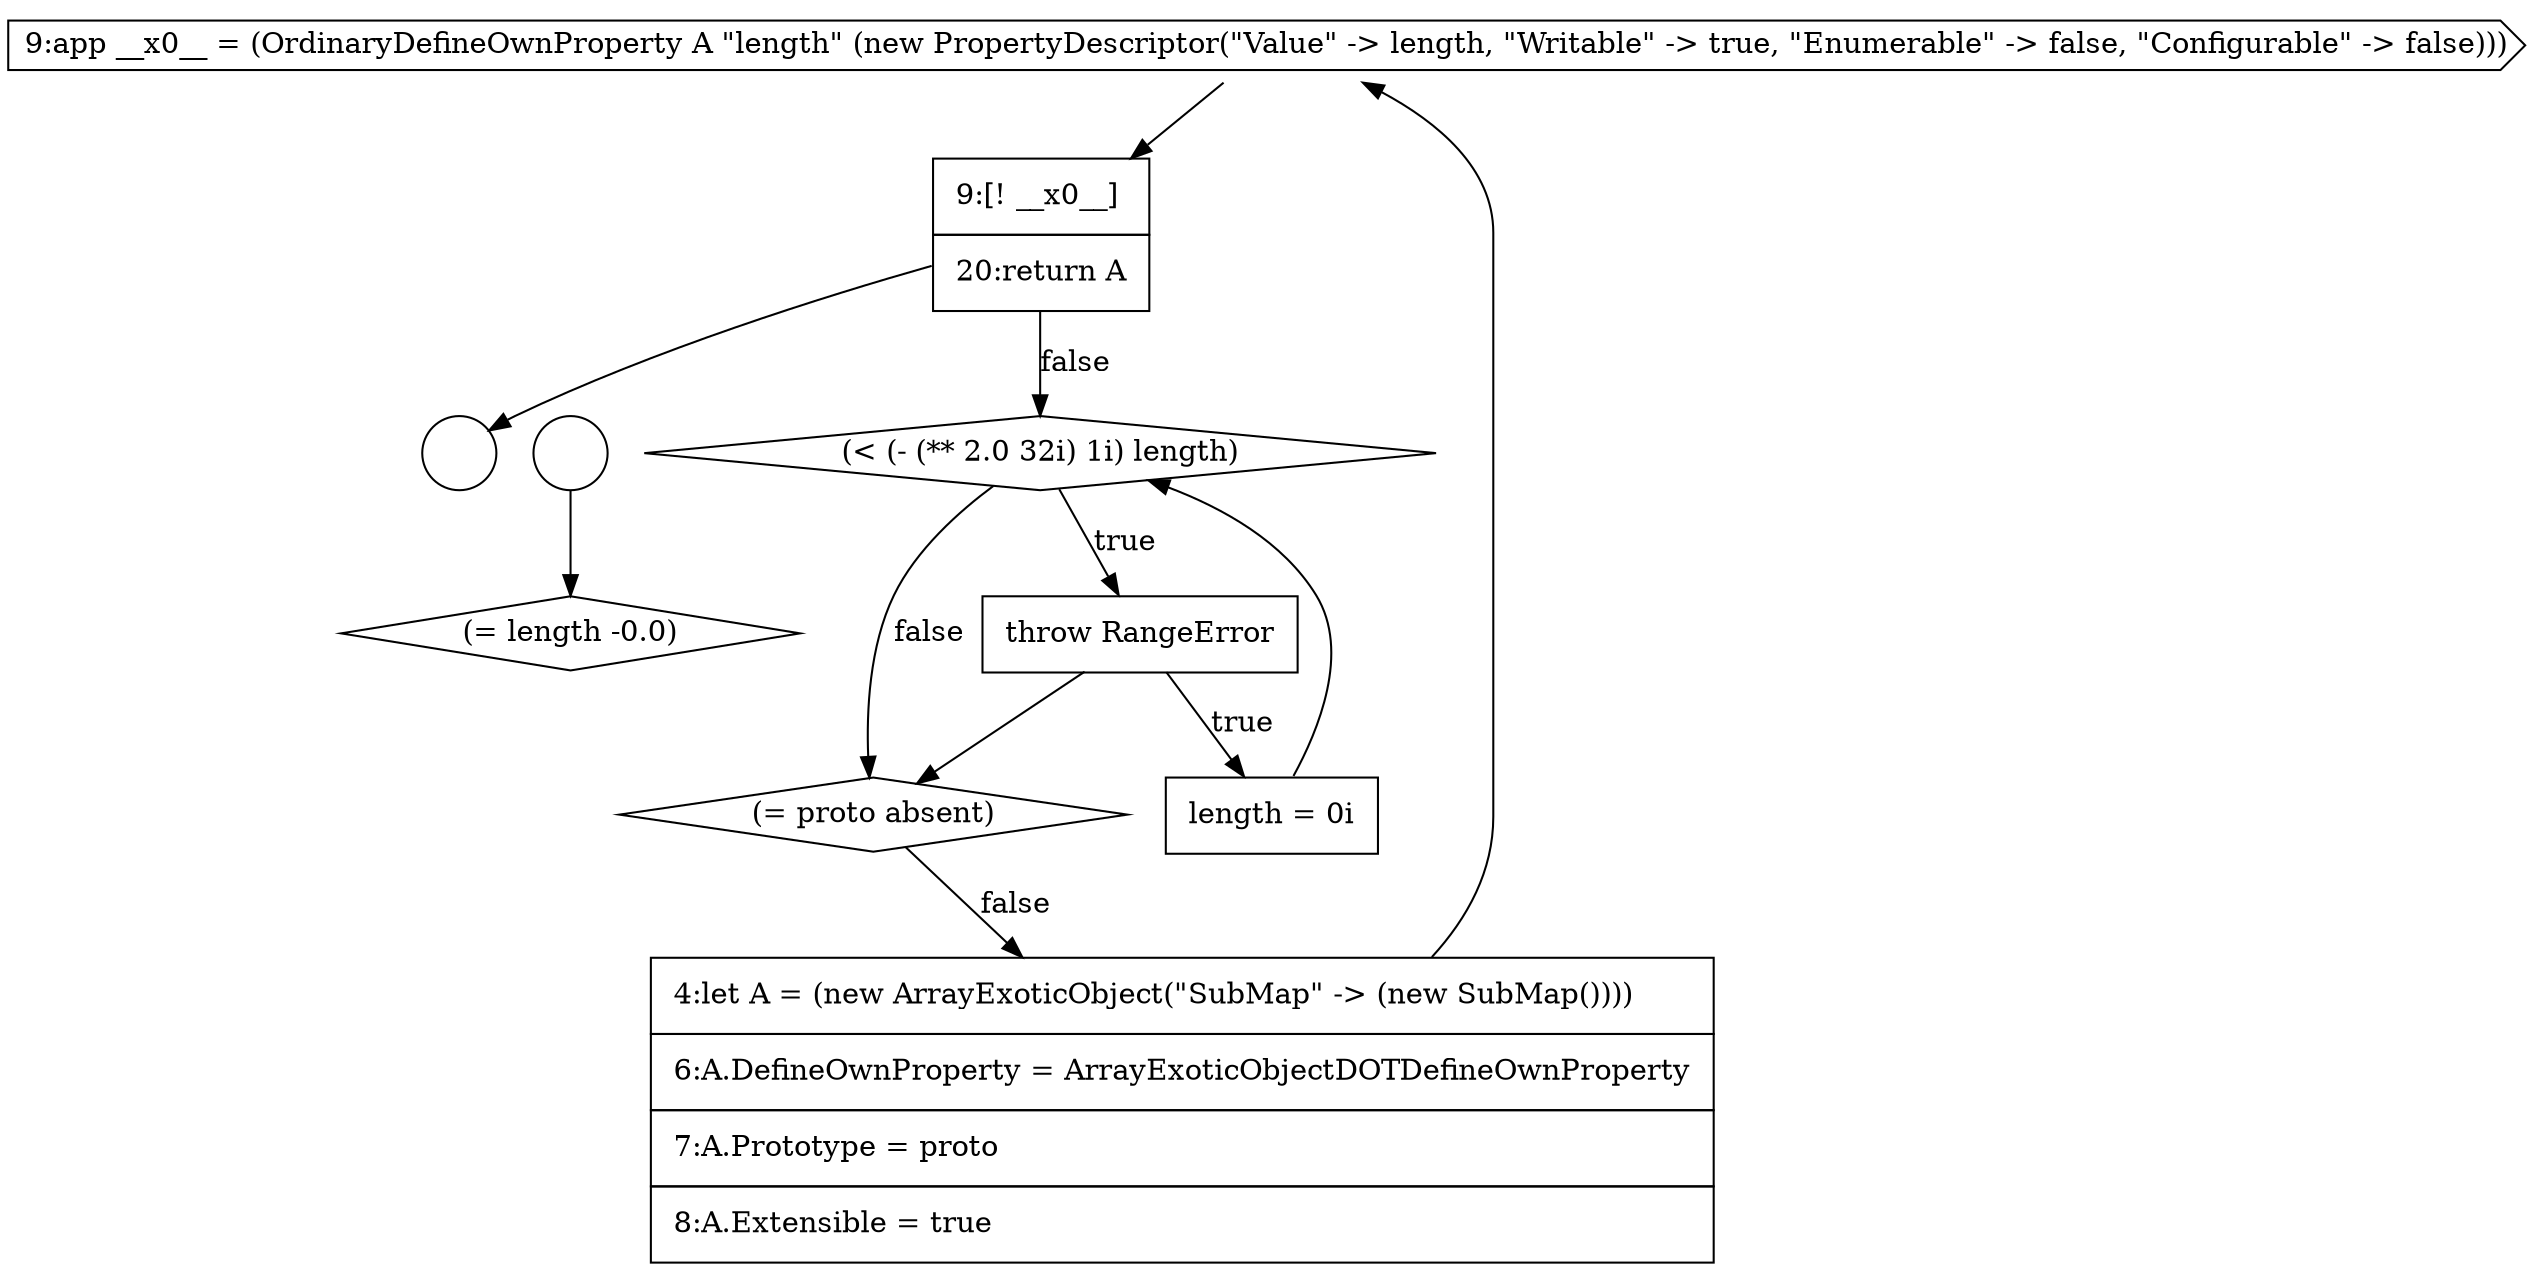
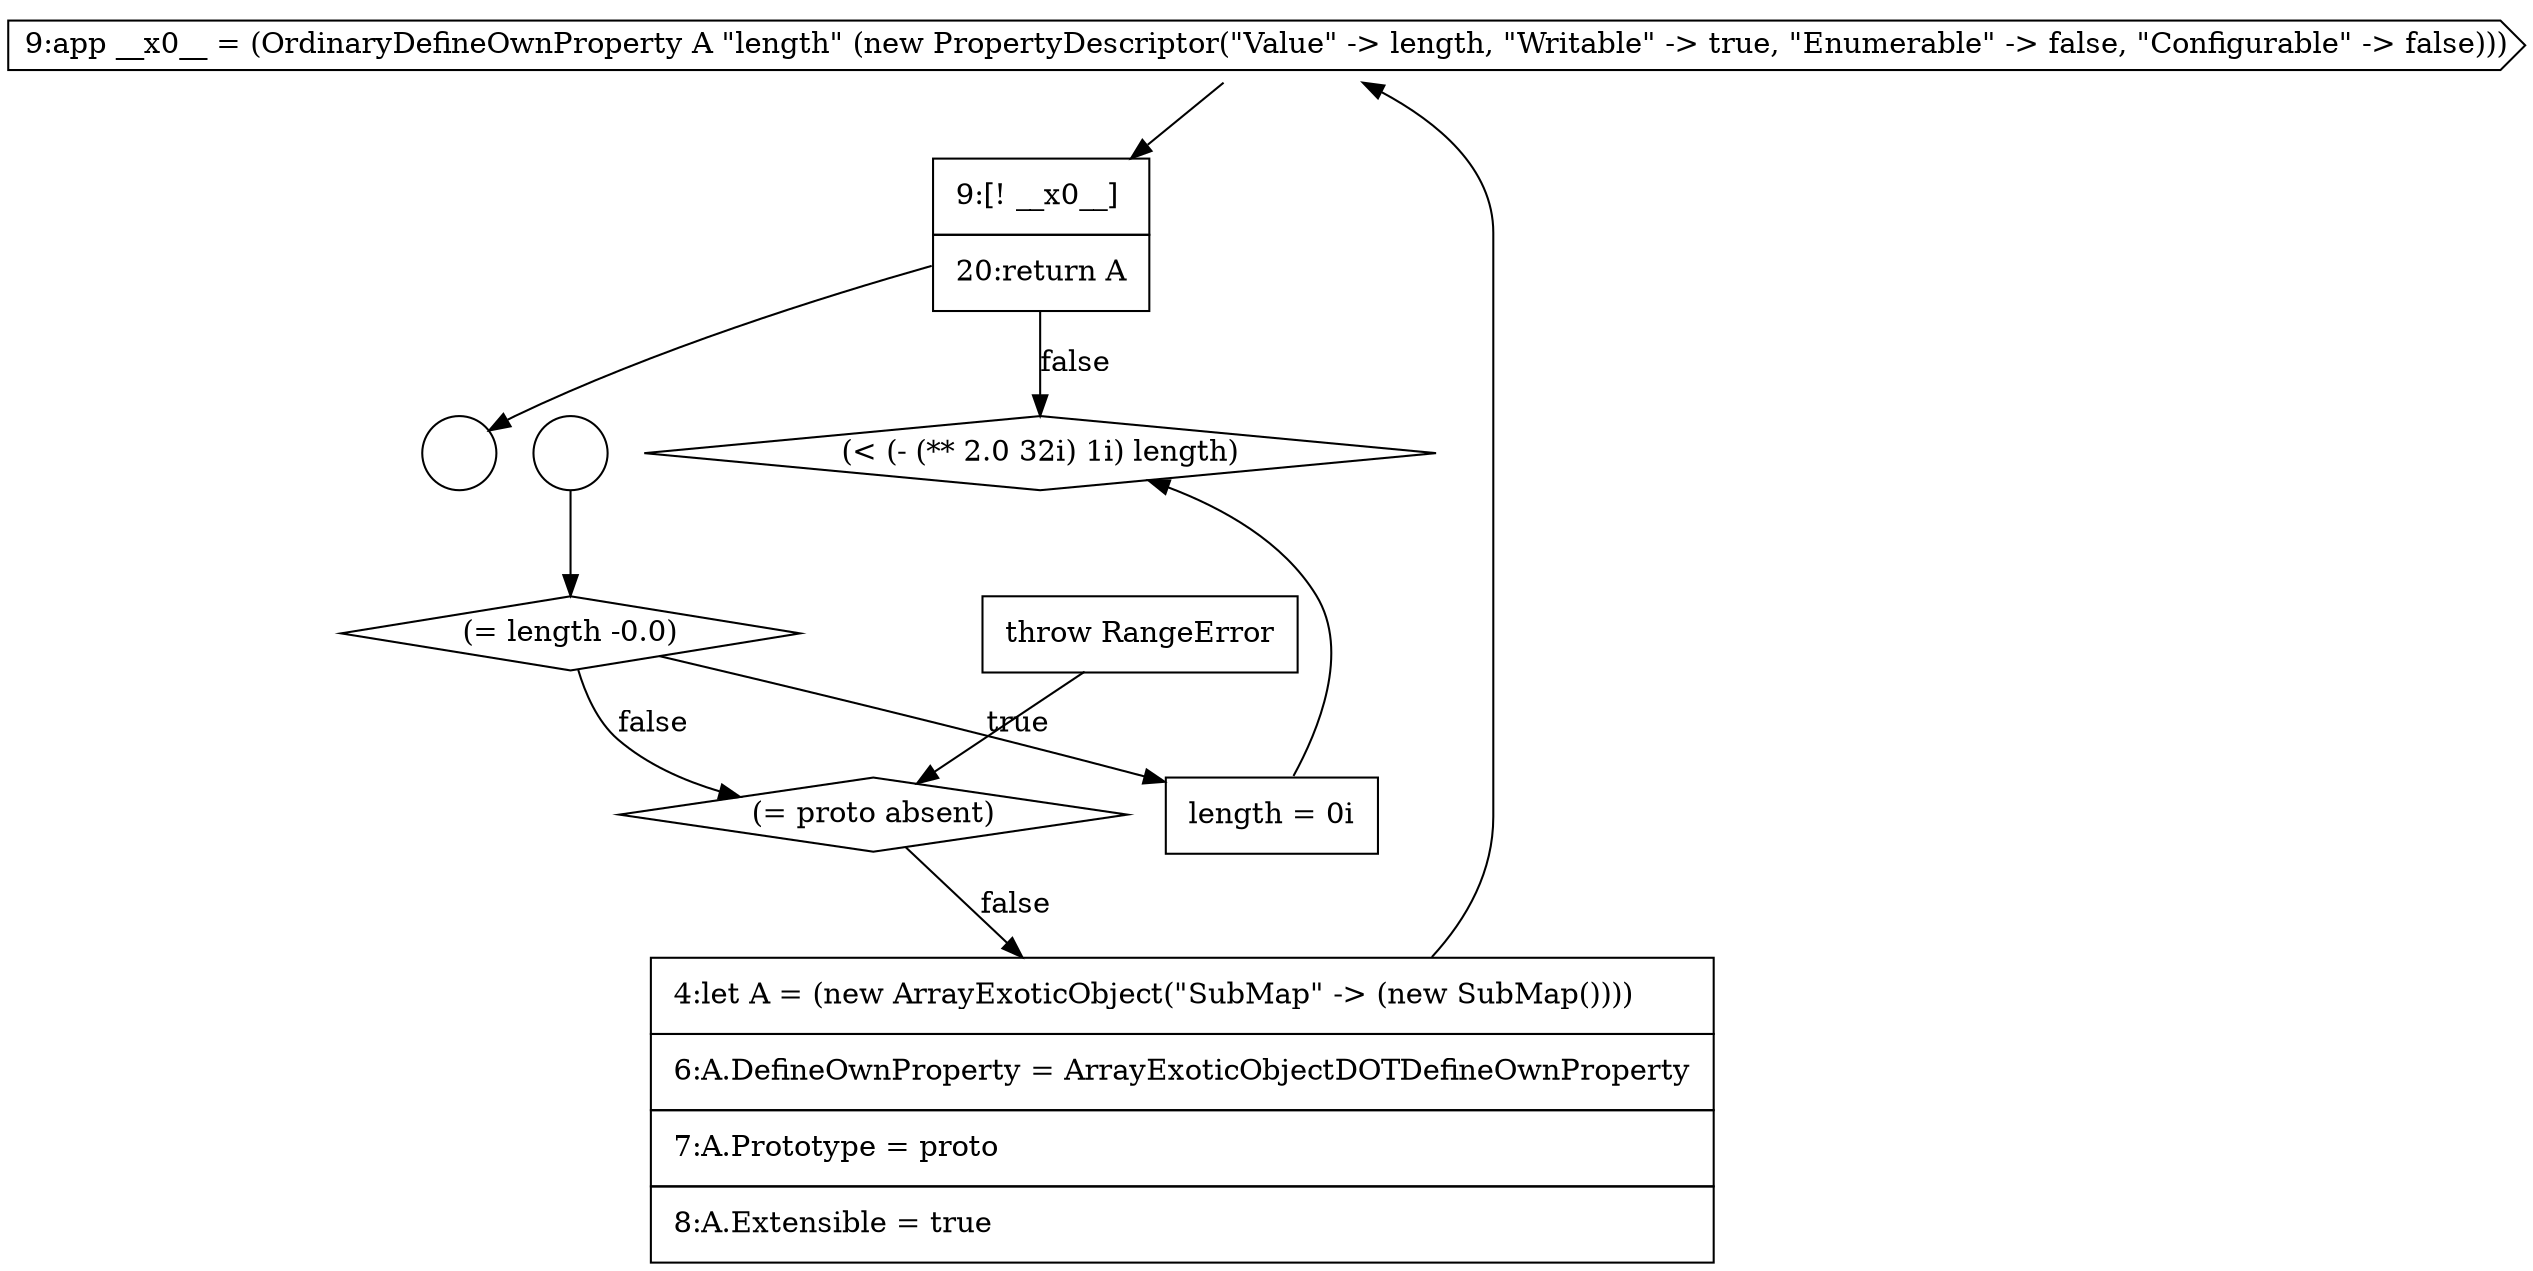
edge "(< (- (** 2.0 32i) 1i) length)" -> "throw RangeError": removed, label "true"
edge "(< (- (** 2.0 32i) 1i) length)" -> "(= proto absent)": now "(= length -0.0)" -> "(= proto absent)"
edge "throw RangeError" -> "length = 0i": now "(= length -0.0)" -> "length = 0i"
